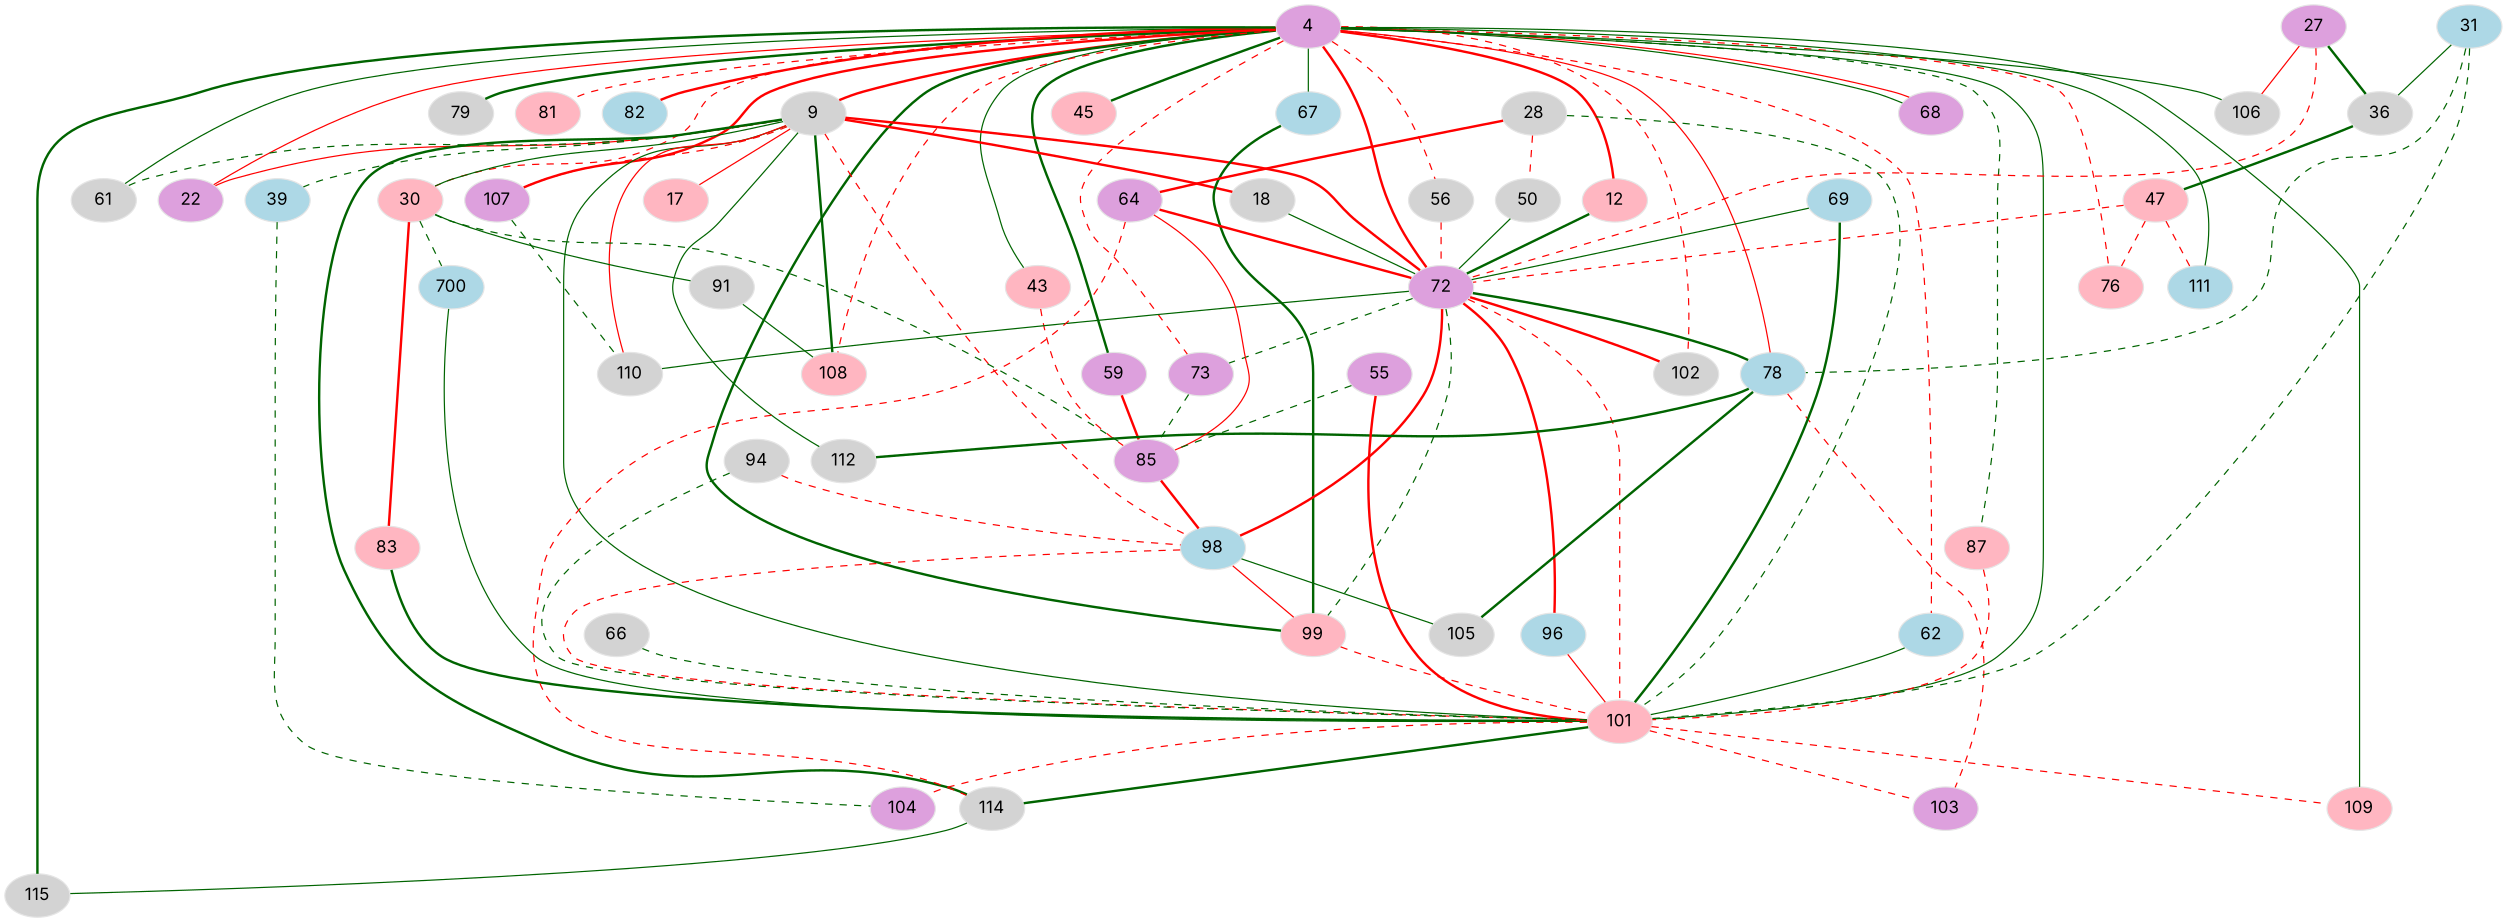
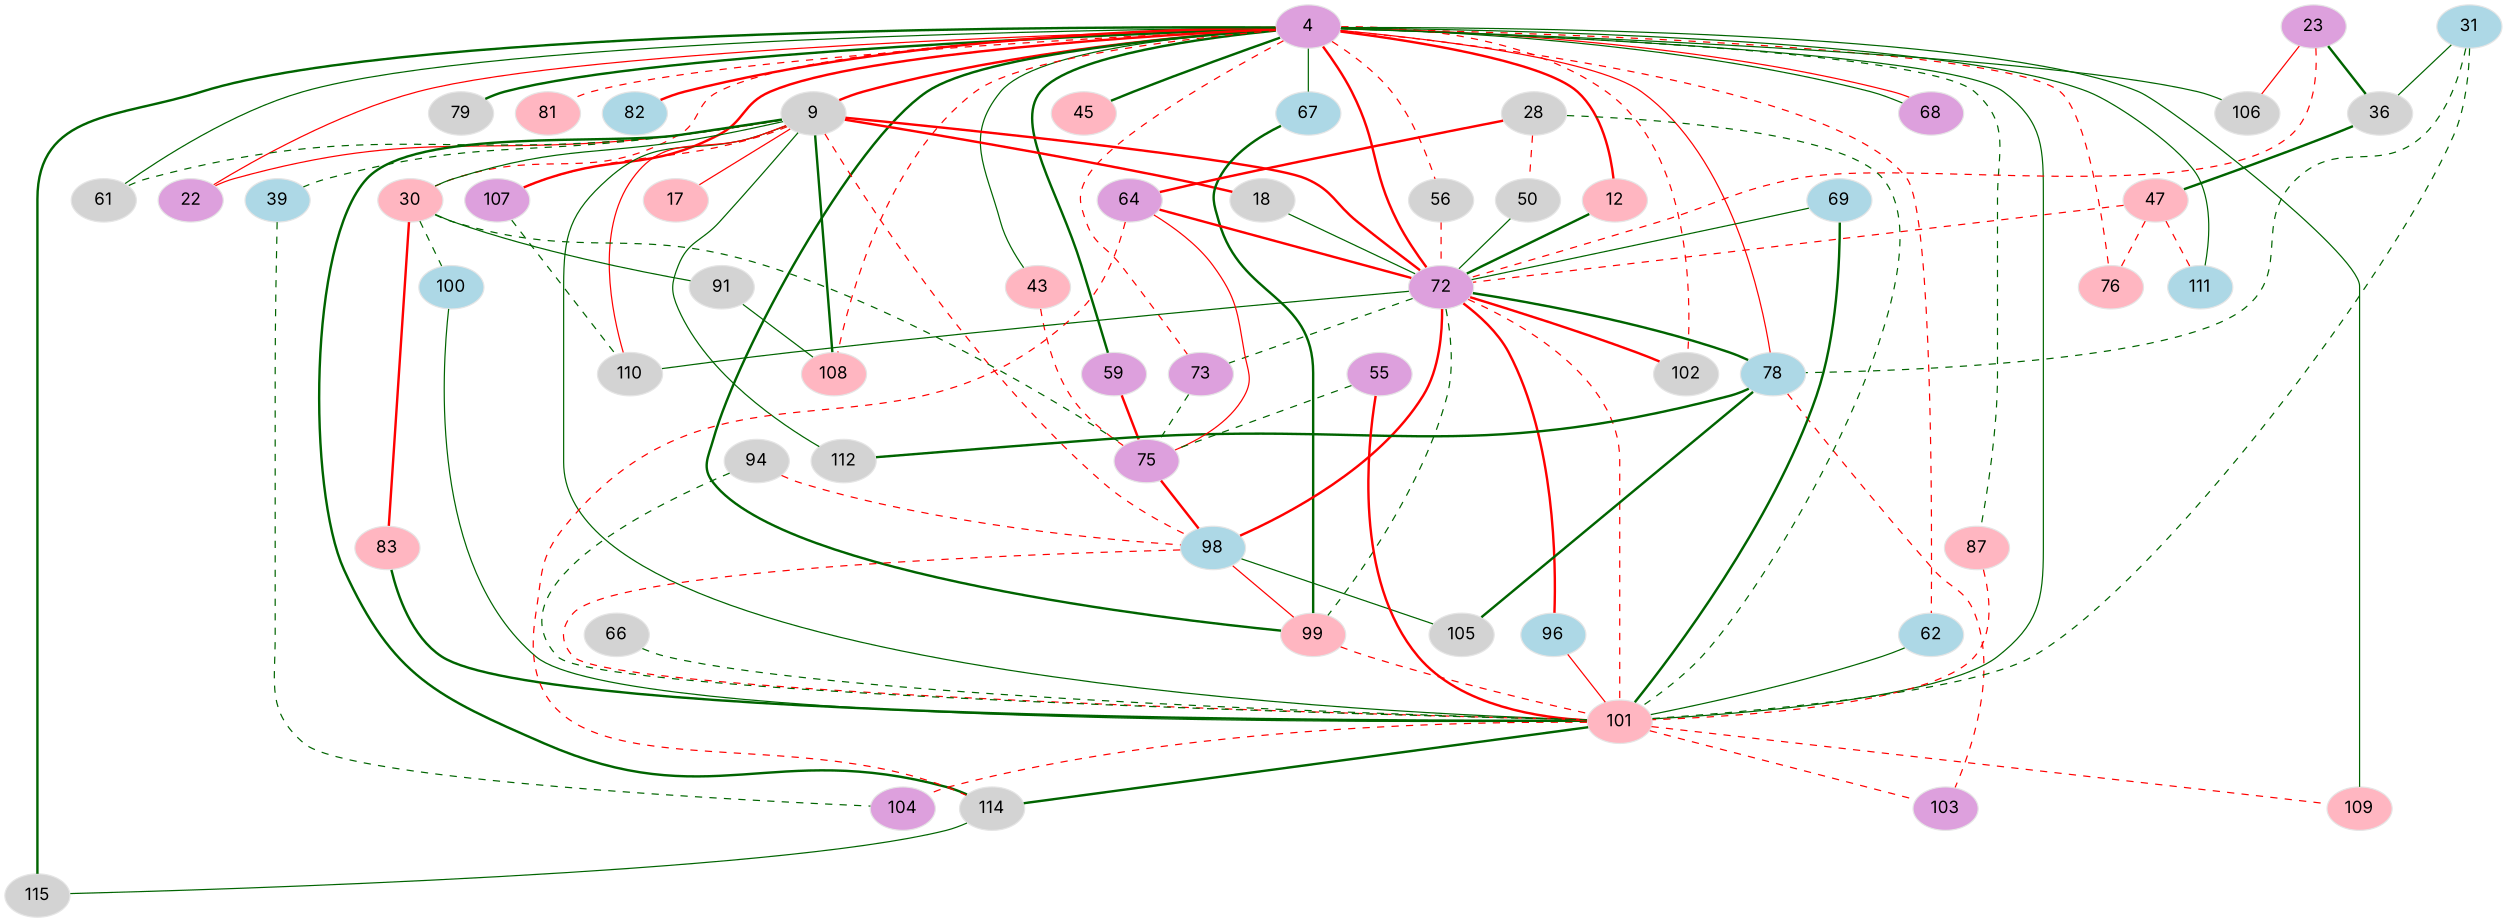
node "27": label "27" -> "23"
node "700": label "700" -> "100"
node "85": label "85" -> "75"
